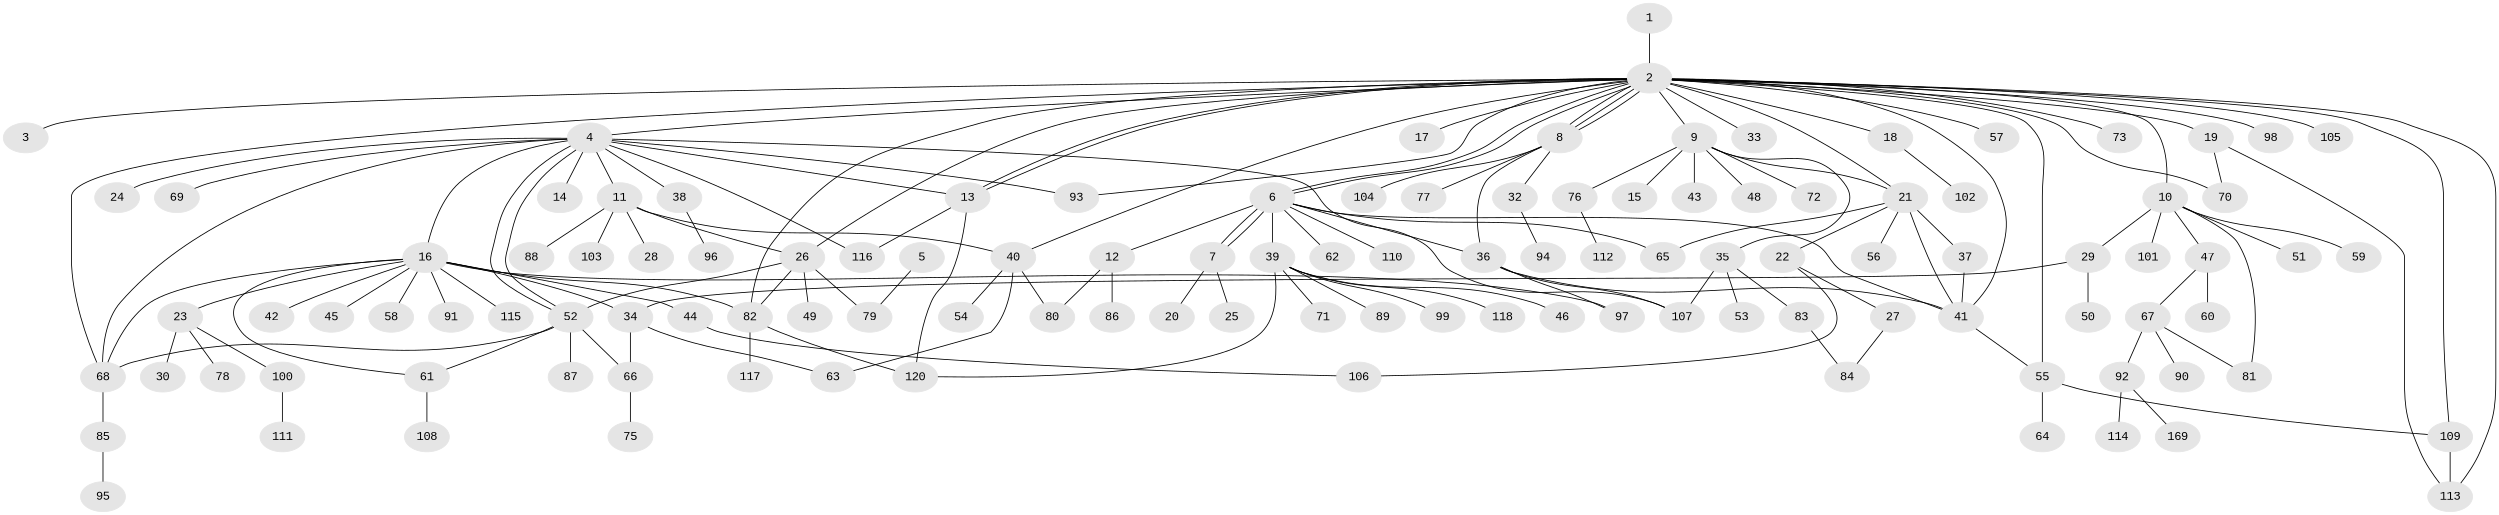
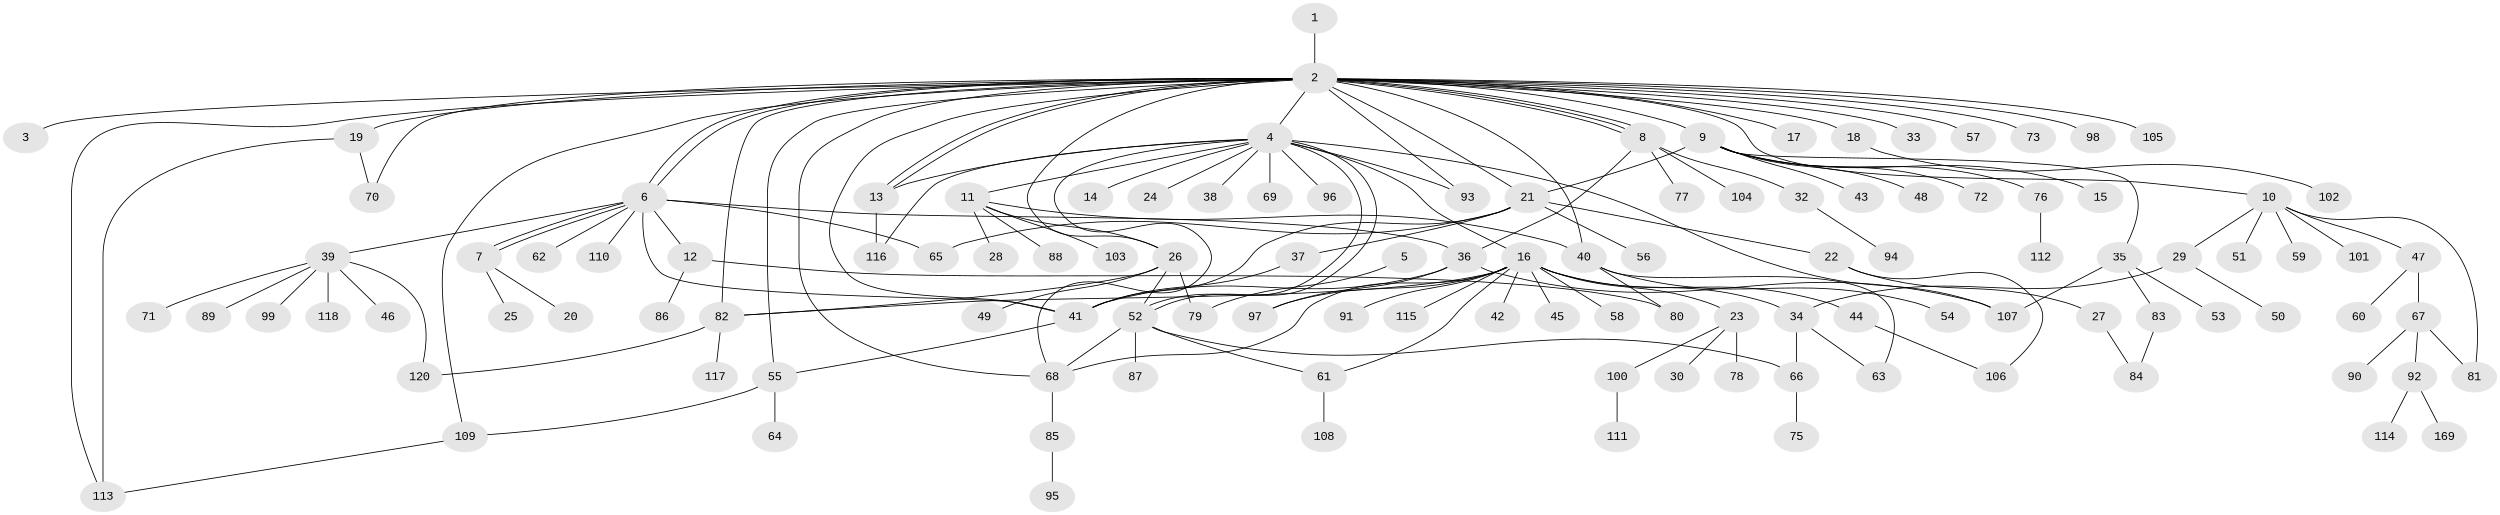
edge "38" -- "96": now "4" -- "96"
edge "13" -- "120": removed
